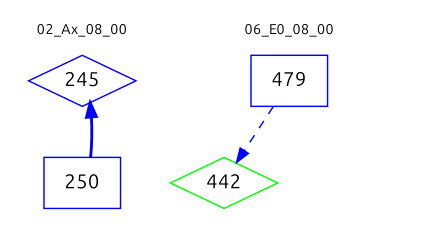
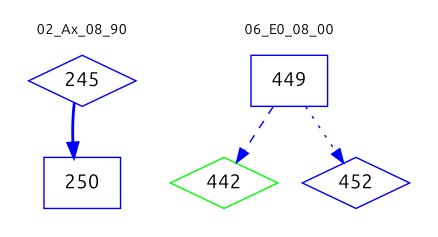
cluster "02_Ax_08_00": label "02_Ax_08_00" -> "02_Ax_08_90"
node "479": label "479" -> "449"
edge "250" -> "245": reversed
node "452": added
